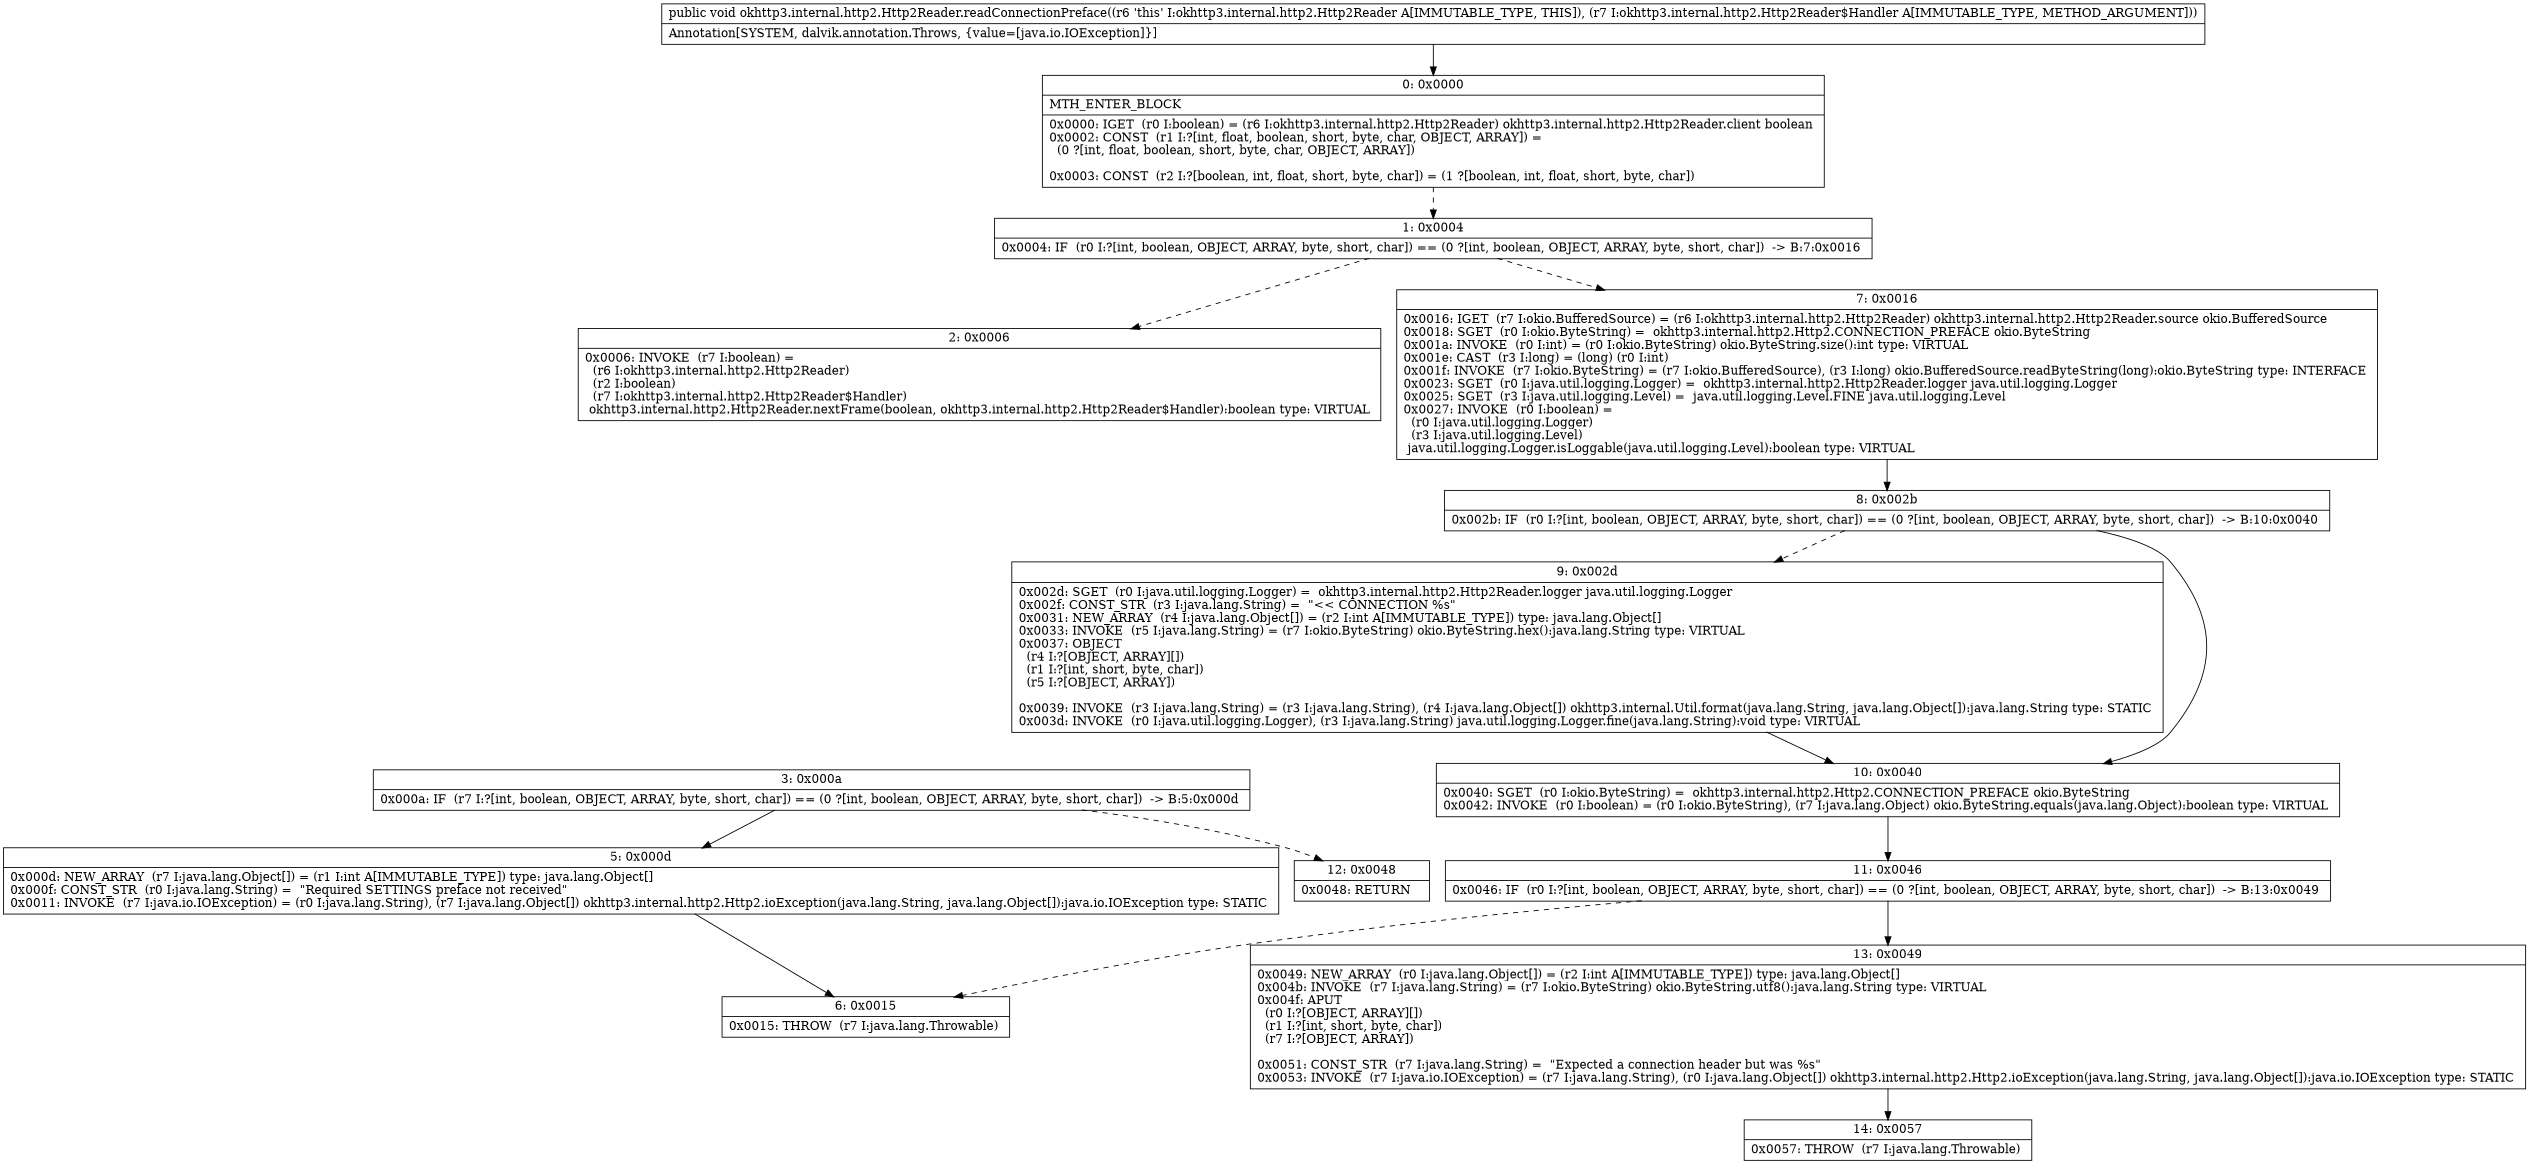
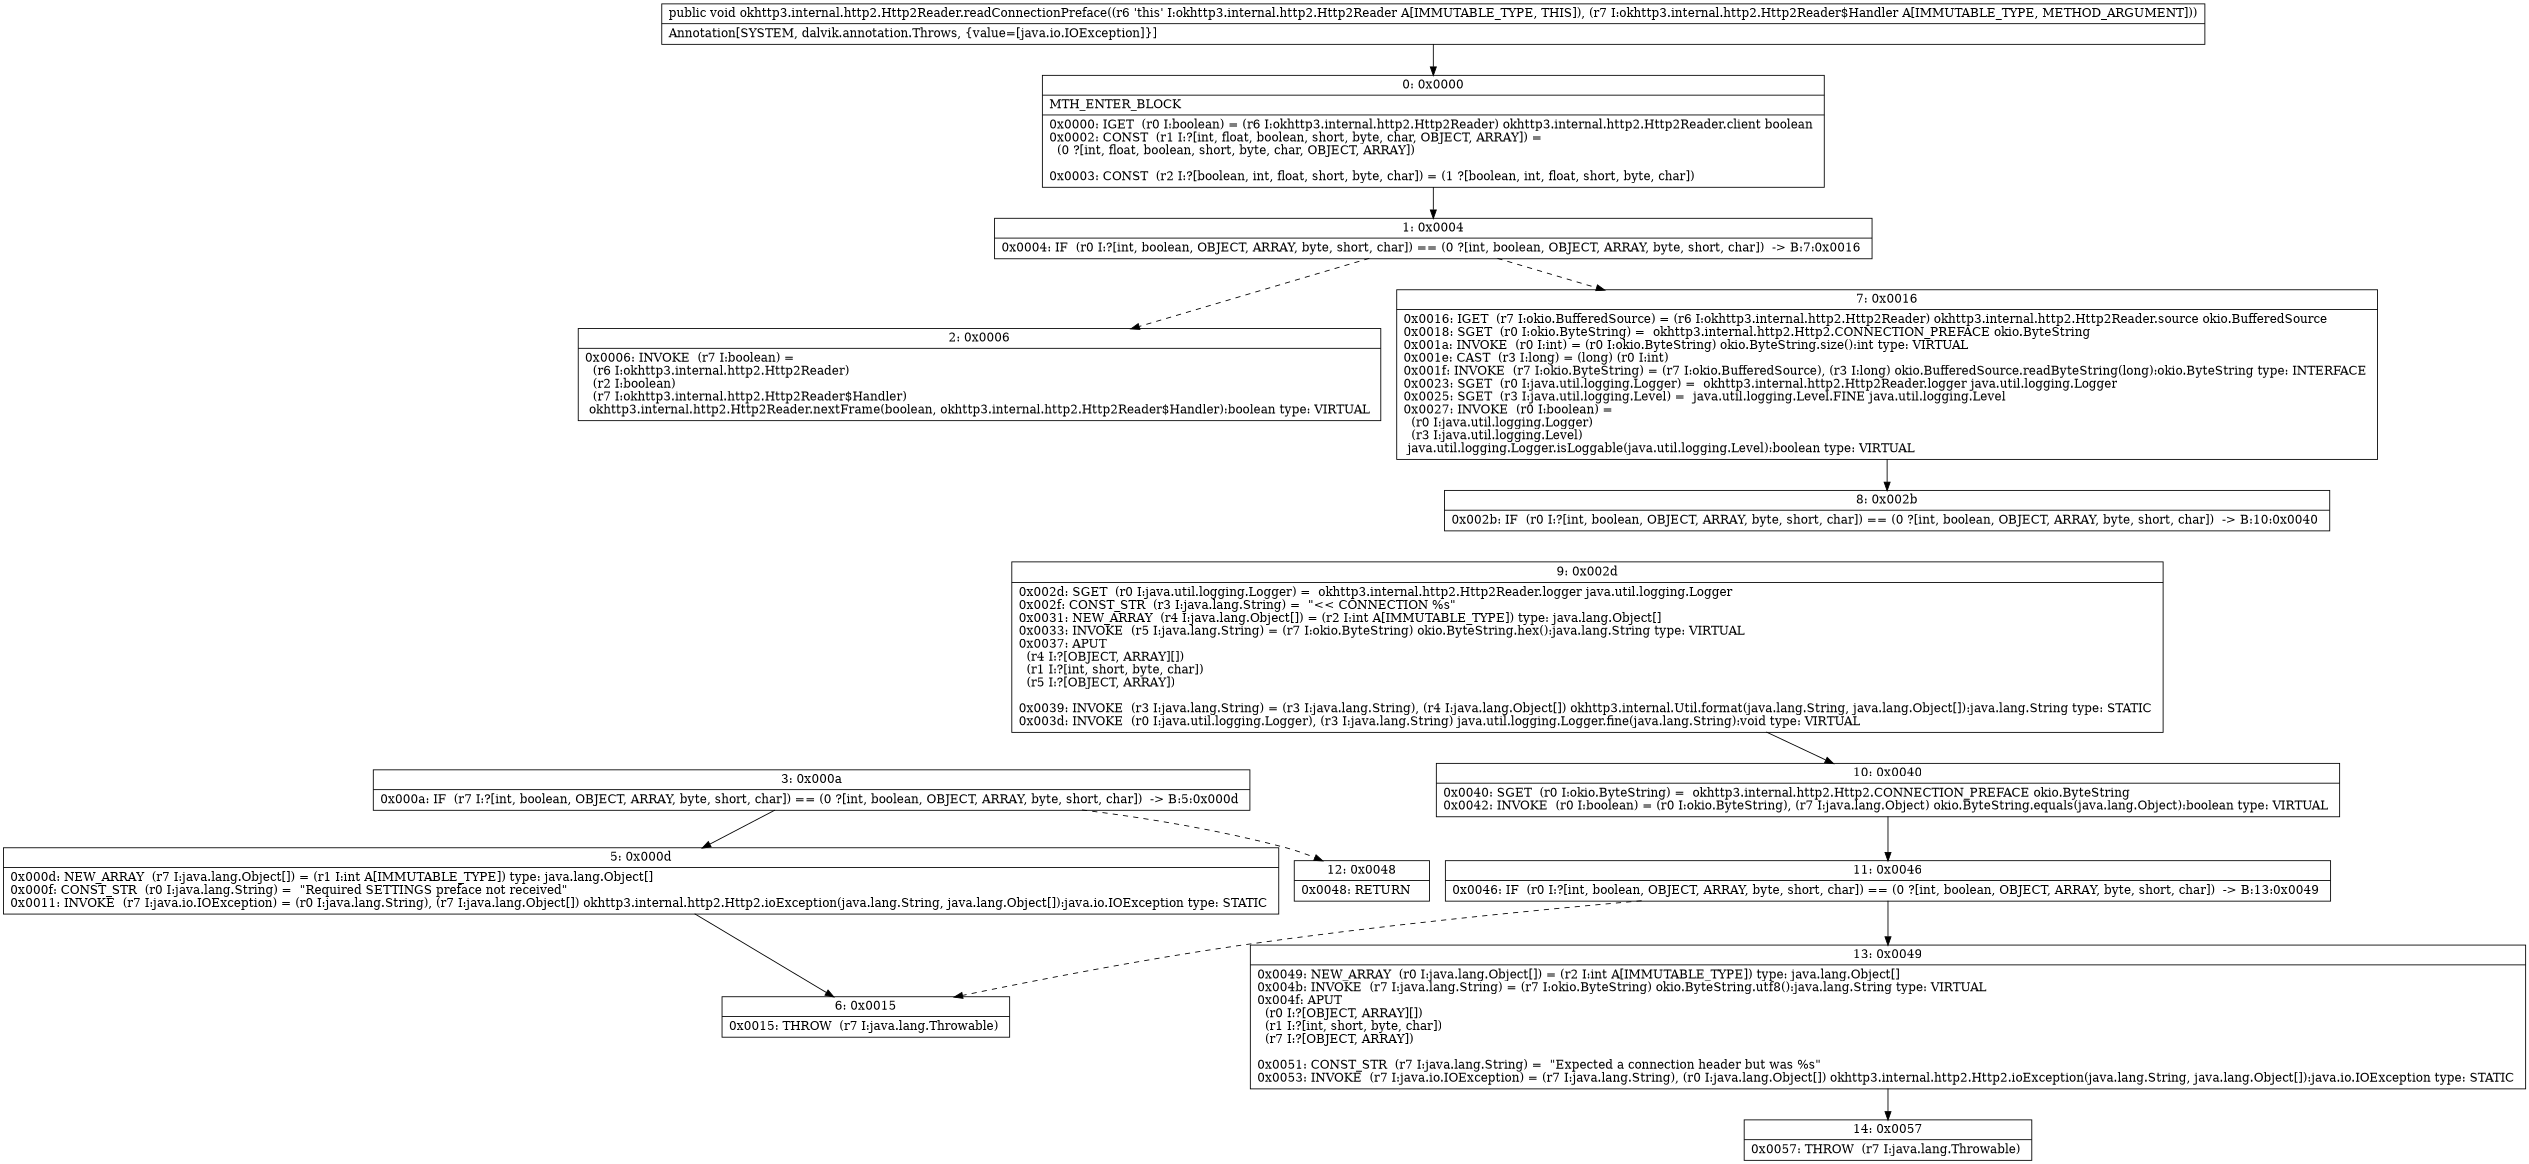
edge "0: 0x0000" -> "1: 0x0004": style dashed -> solid
edge "8: 0x002b" -> "9: 0x002d": removed
edge "8: 0x002b" -> "10: 0x0040": removed
node "9: 0x002d": text "0x0037: OBJECT" -> "0x0037: APUT"
